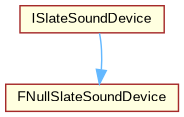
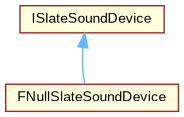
edge "ISlateSoundDevice" -> "FNullSlateSoundDevice": reversed
